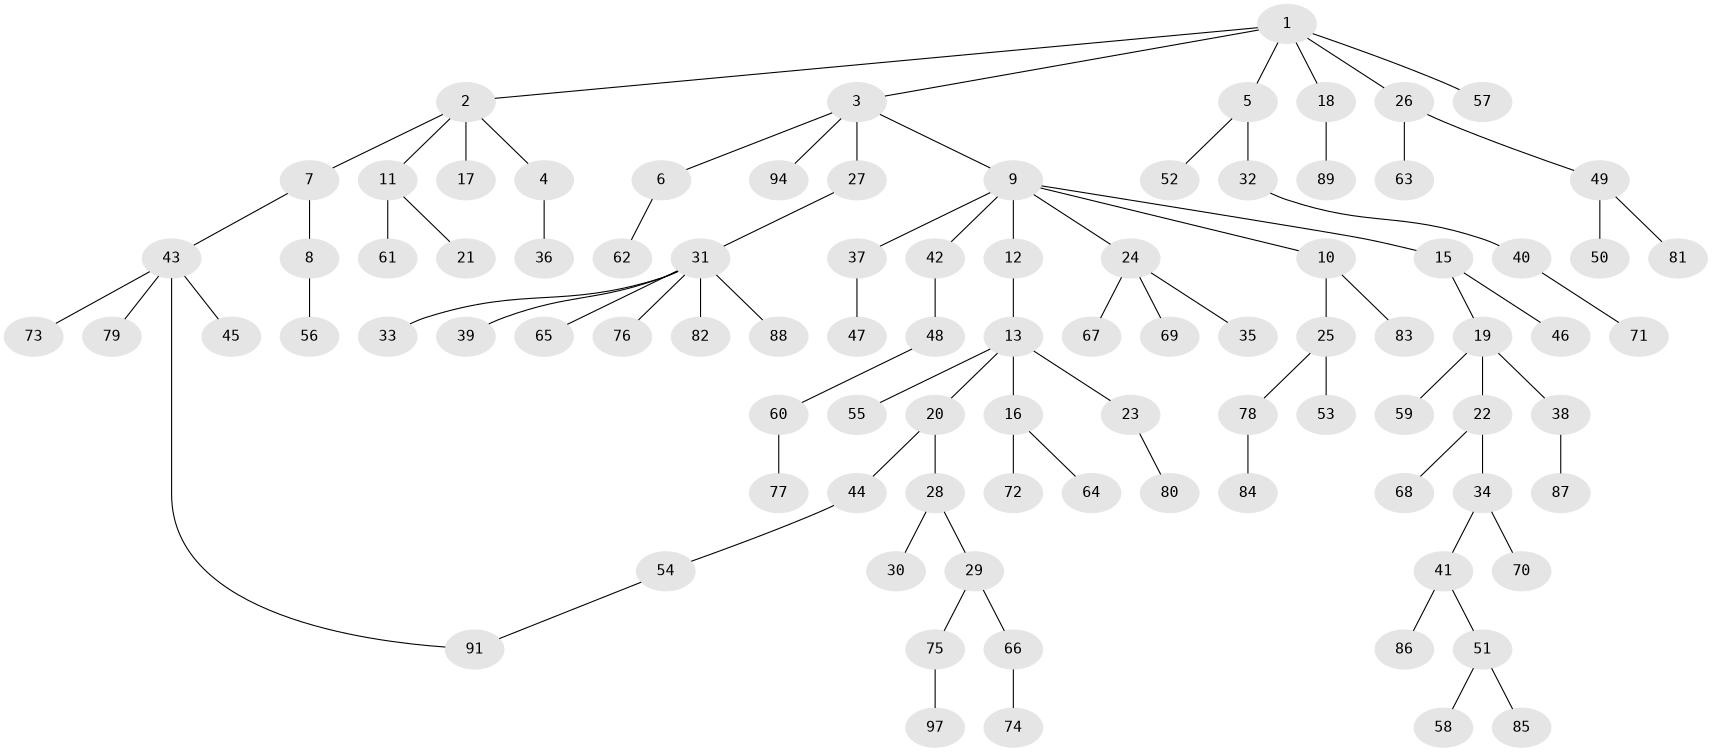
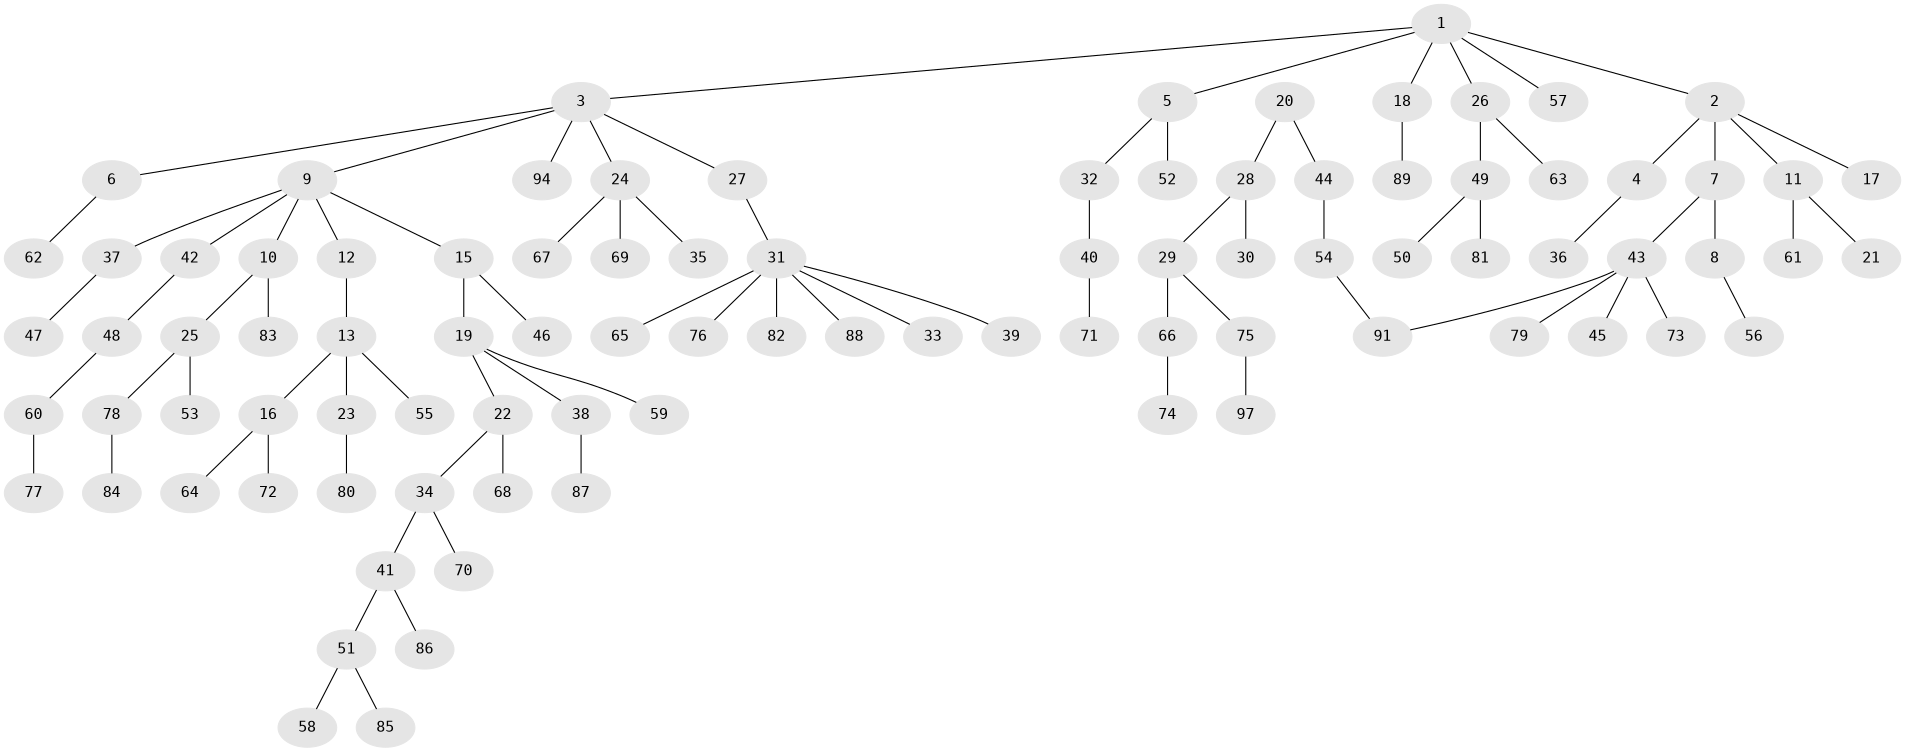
edge "9" -- "24": now "3" -- "24"
edge "13" -- "20": removed
